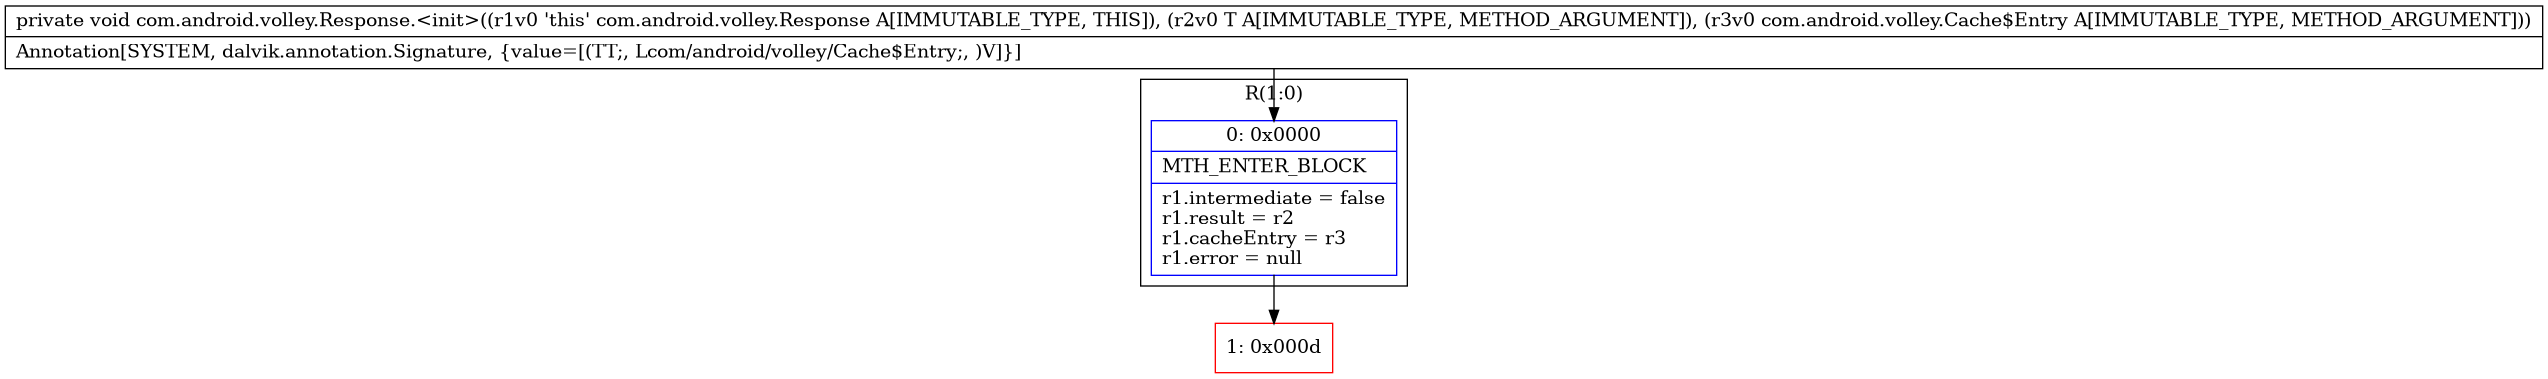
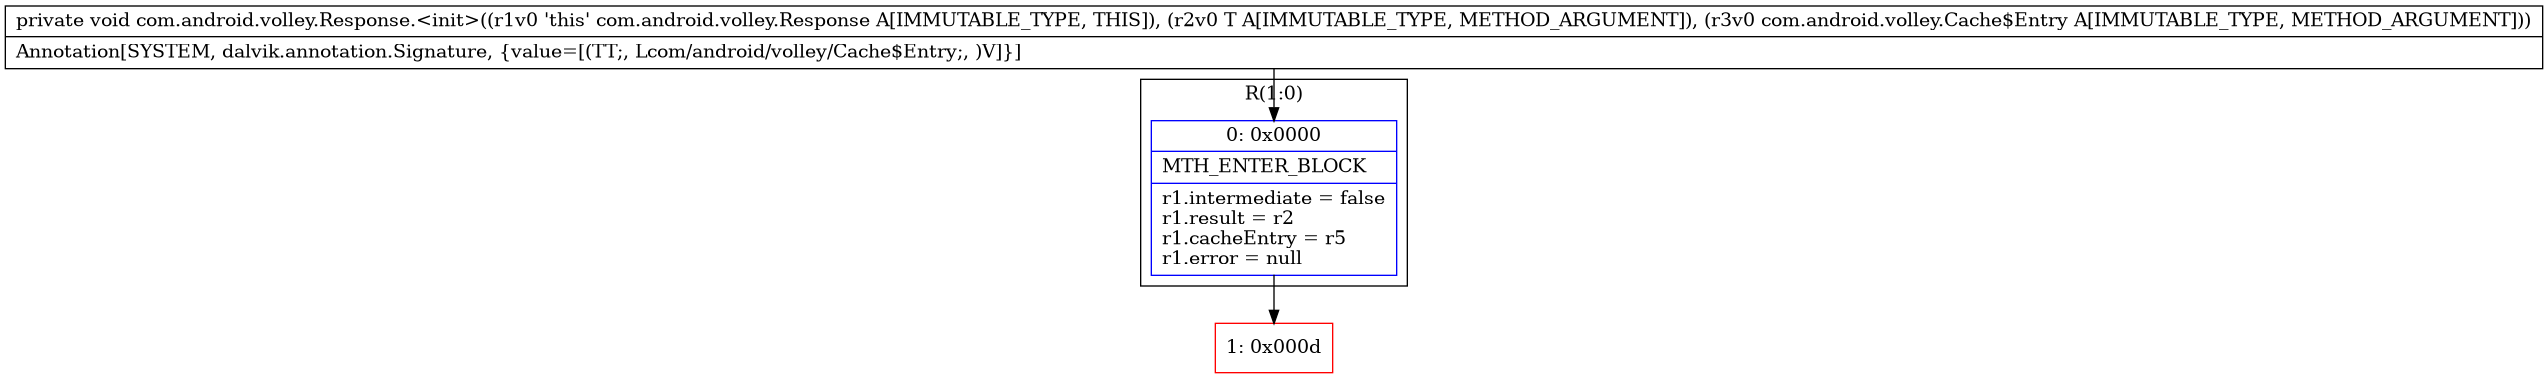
node "0: 0x0000": text "r1.cacheEntry = r3" -> "r1.cacheEntry = r5"
